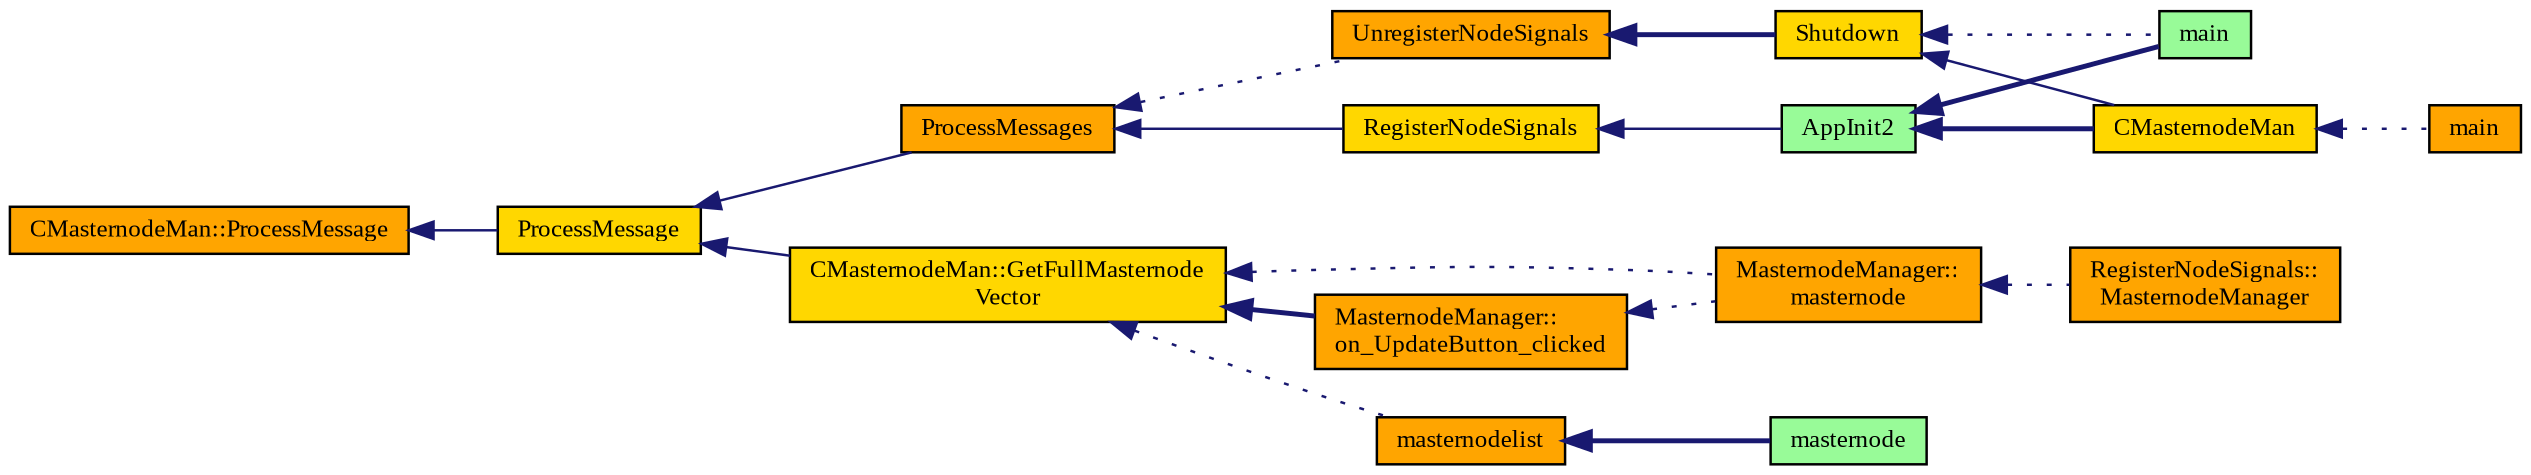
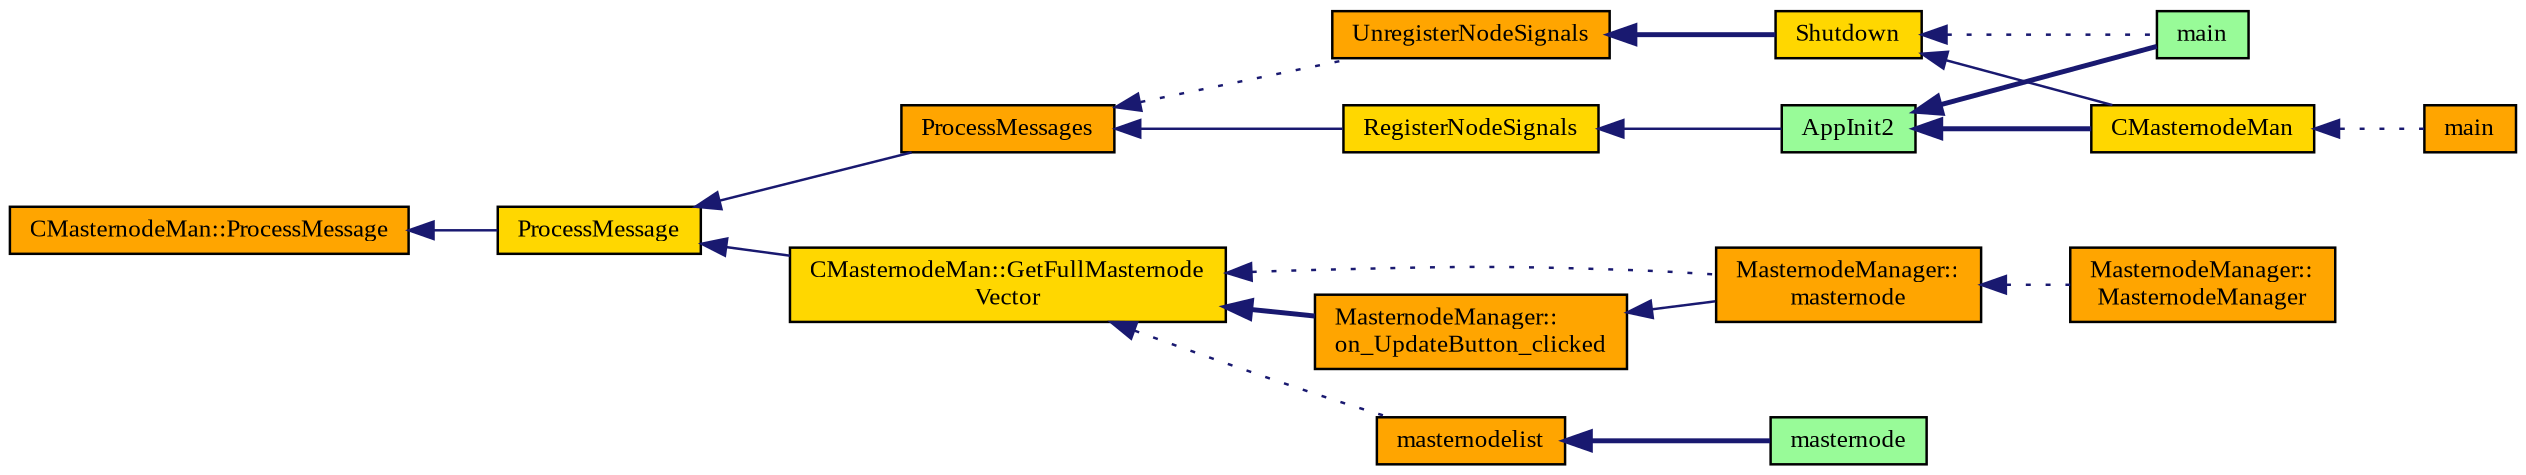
node "RegisterNodeSignals:: MasternodeManager": label "RegisterNodeSignals:: MasternodeManager" -> "MasternodeManager:: MasternodeManager"
edge "MasternodeManager:: masternode" -> "MasternodeManager:: on_UpdateButton_clicked": style dotted -> solid
